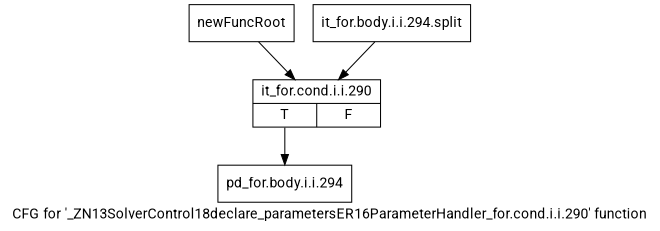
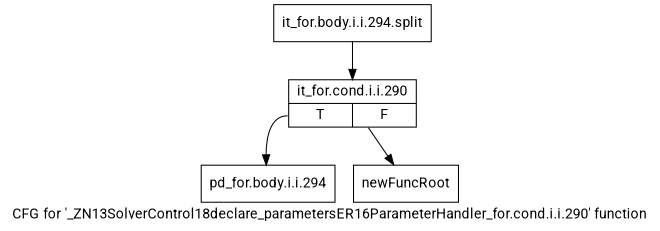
edge "newFuncRoot" -> "it_for.cond.i.i.290": reversed
